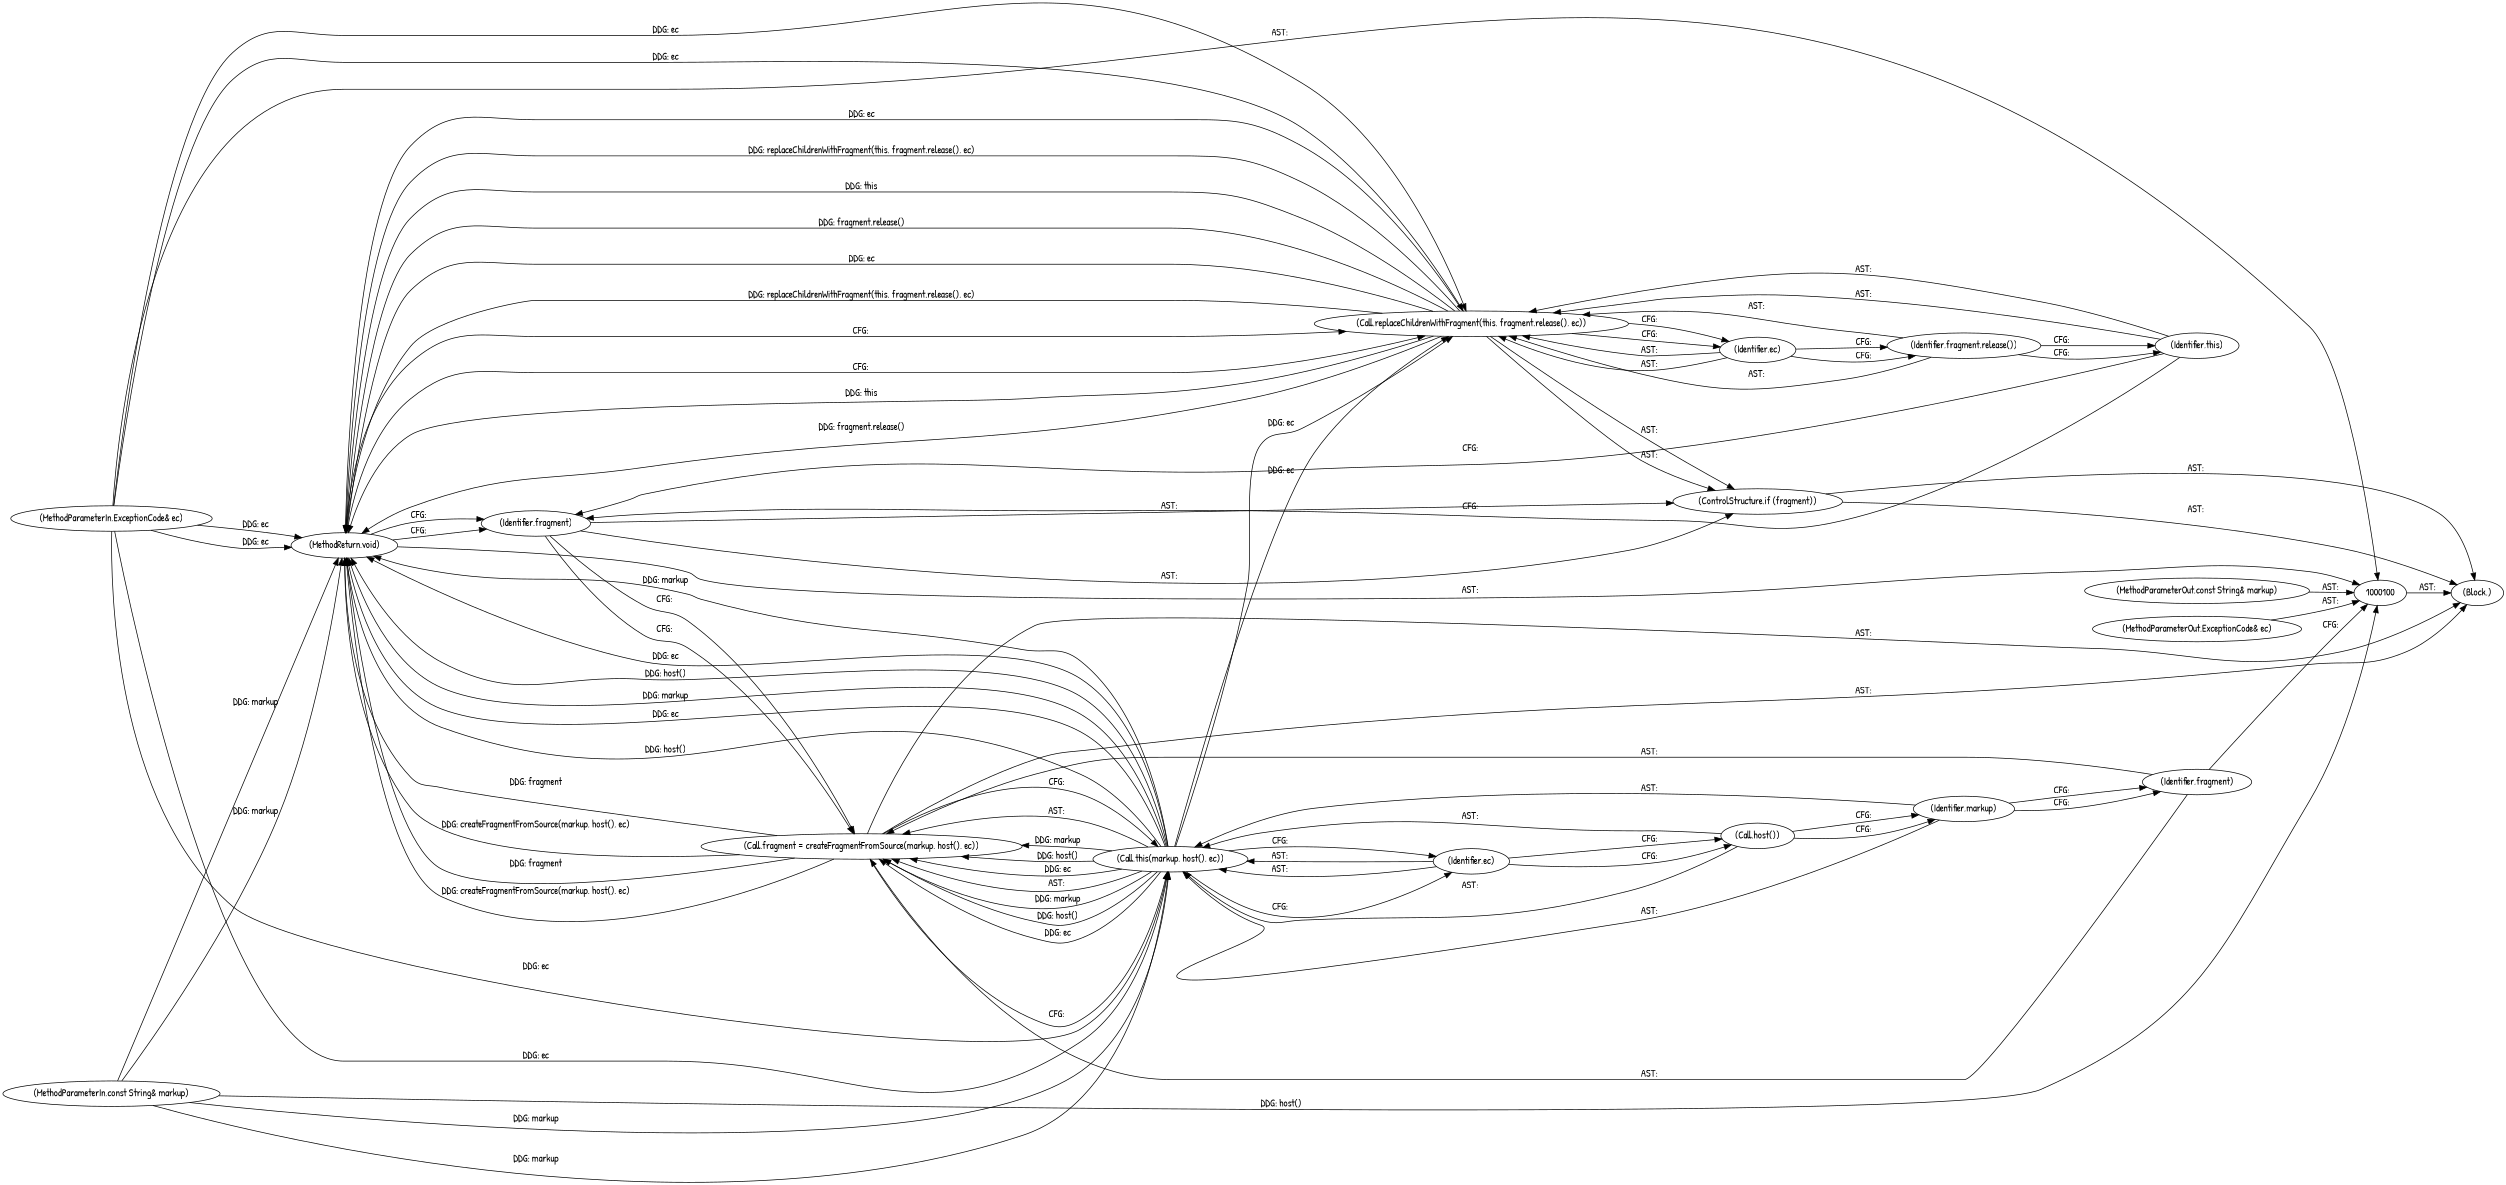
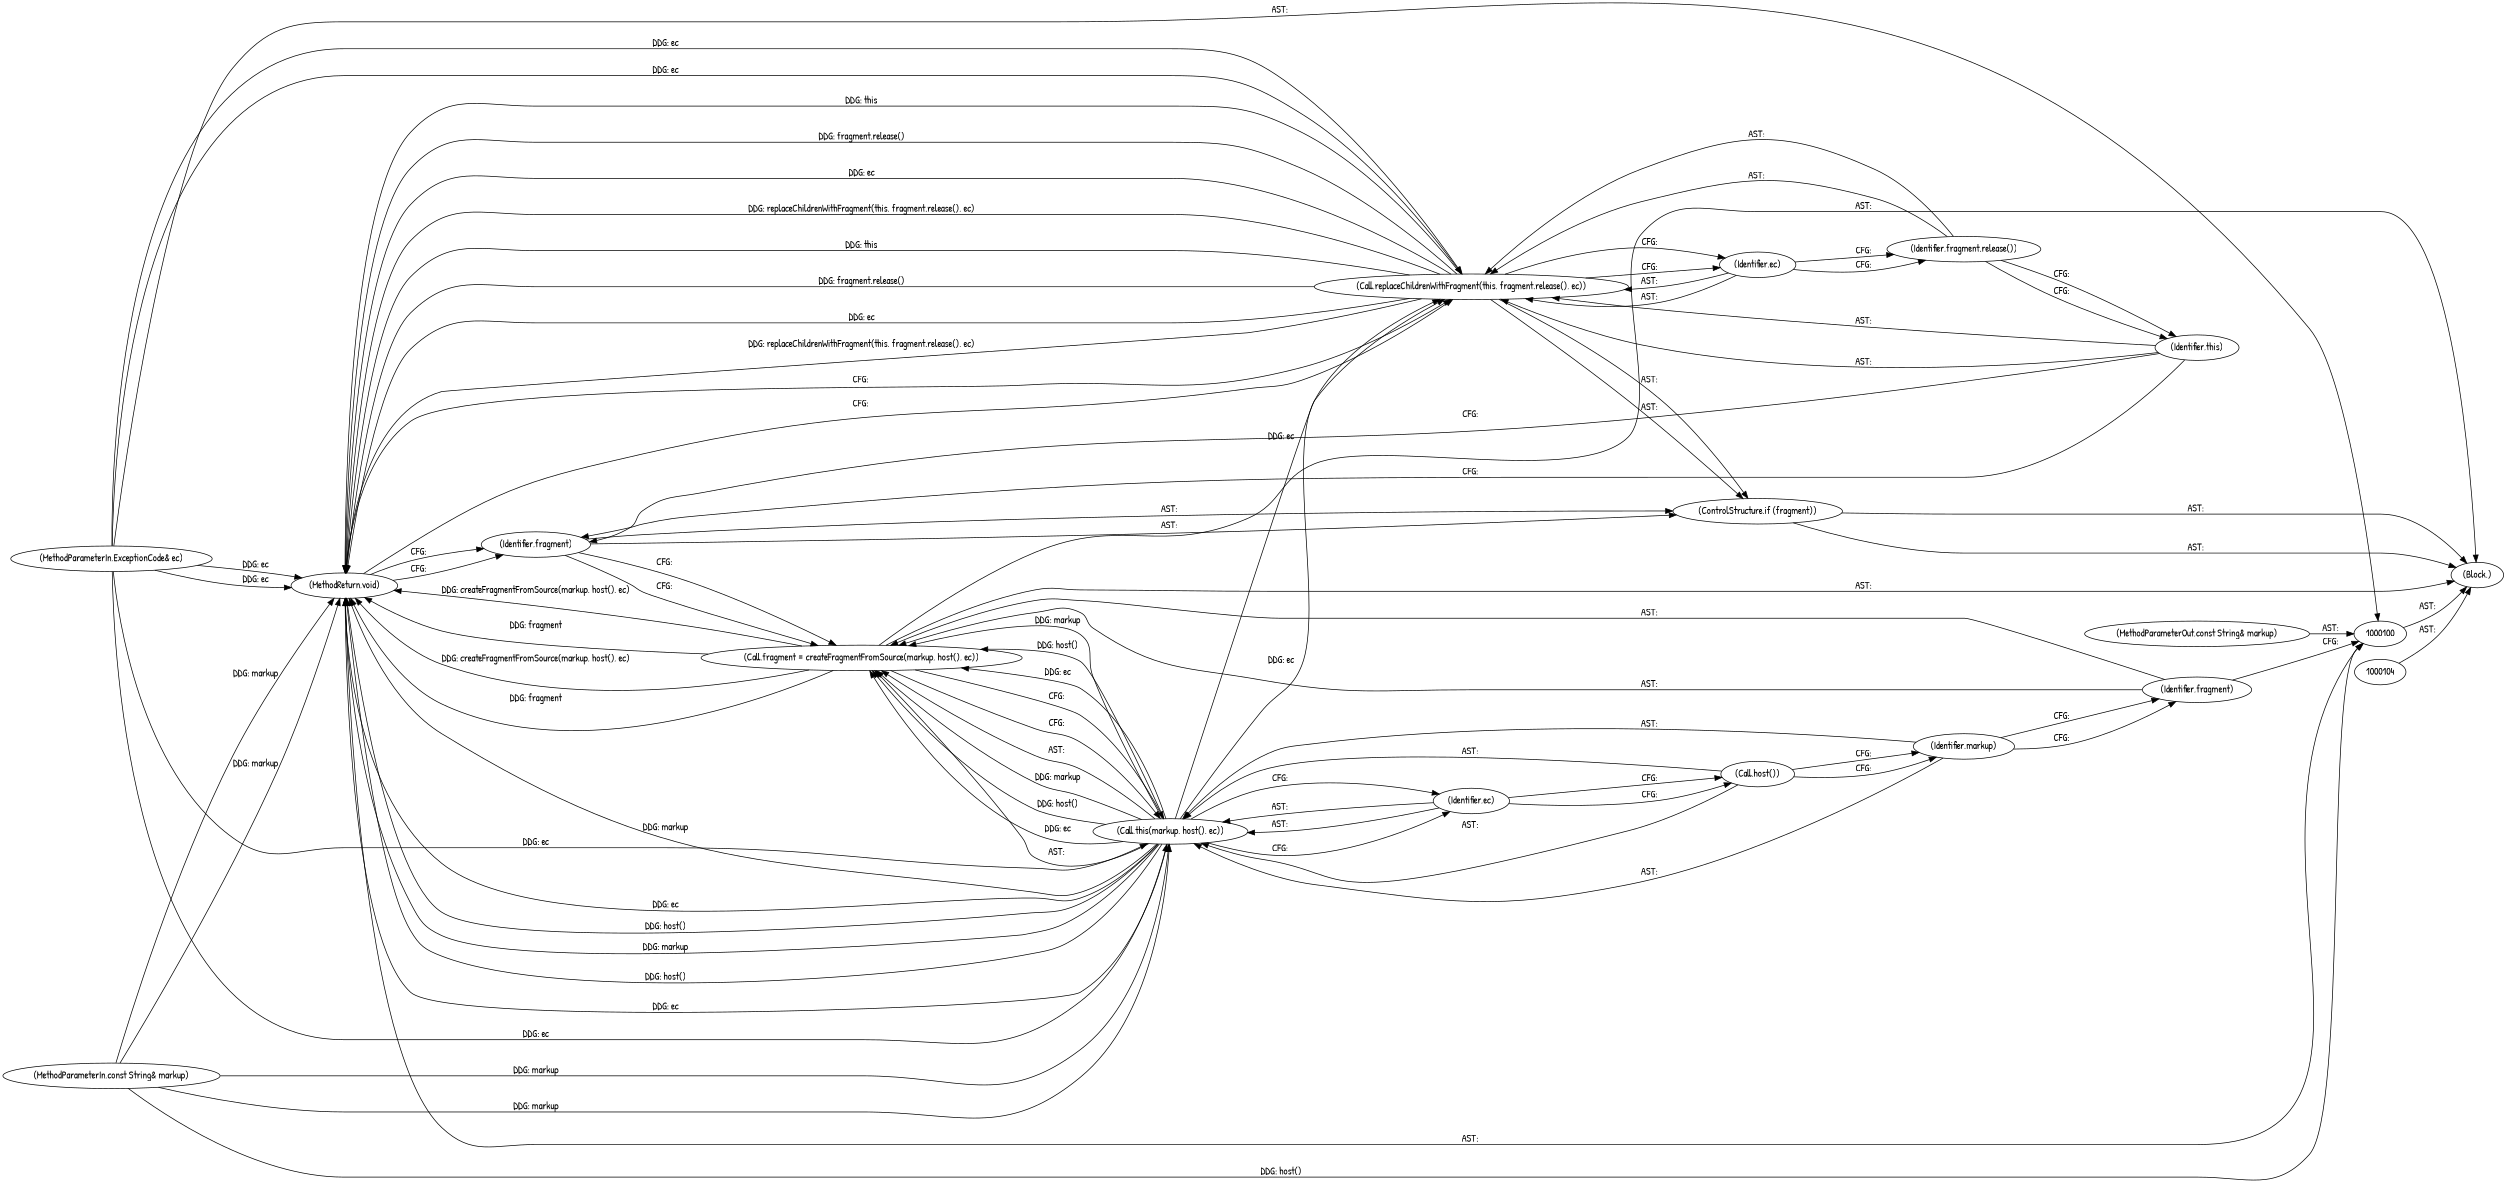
node "(MethodParameterOut,ExceptionCode& ec)": removed
node "1000104": added
